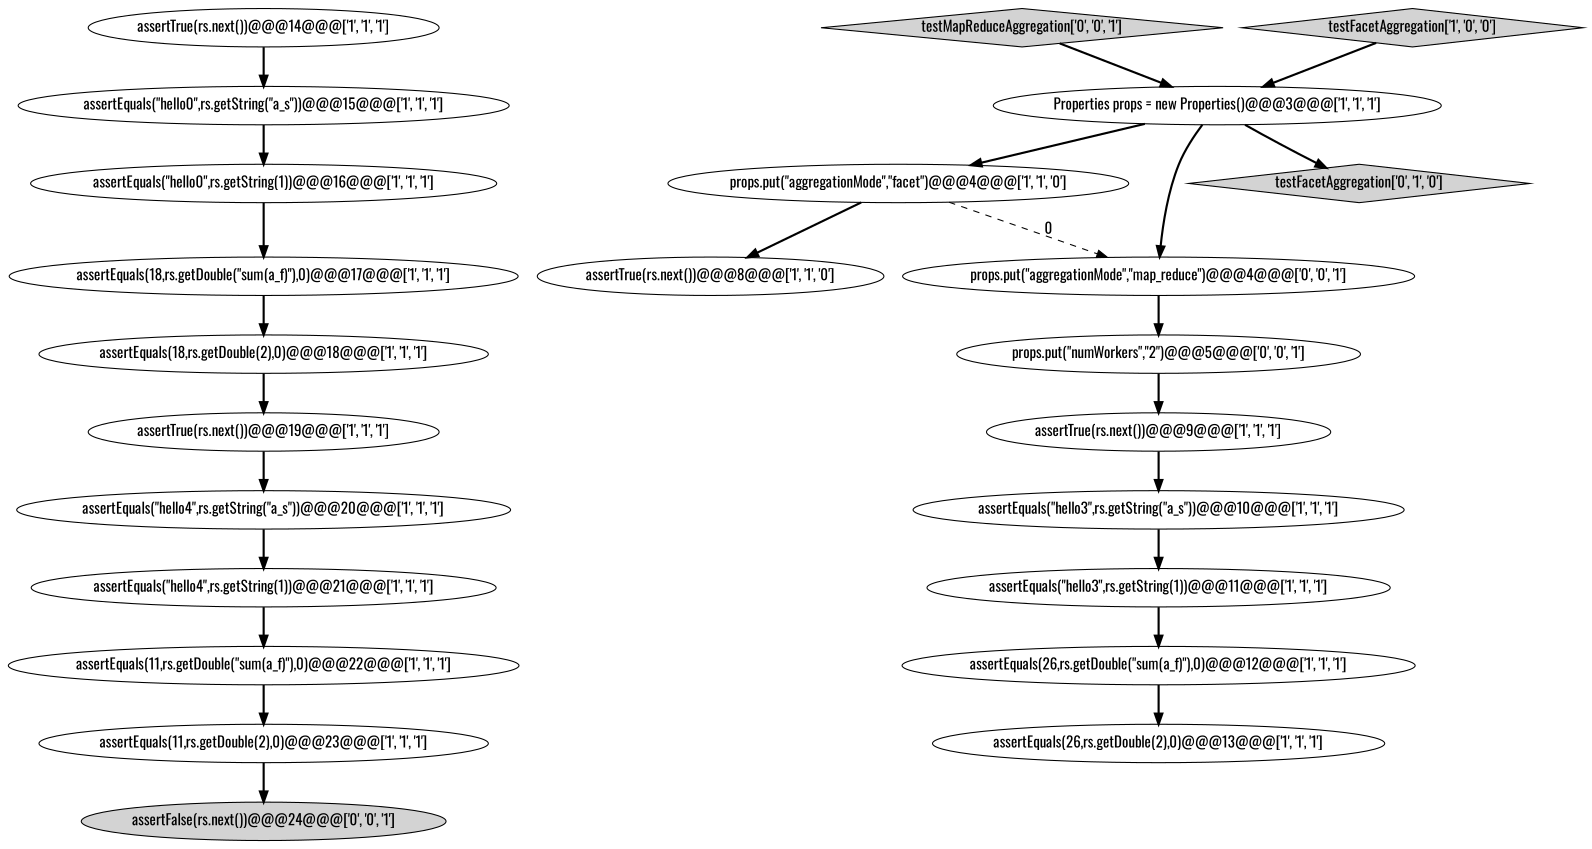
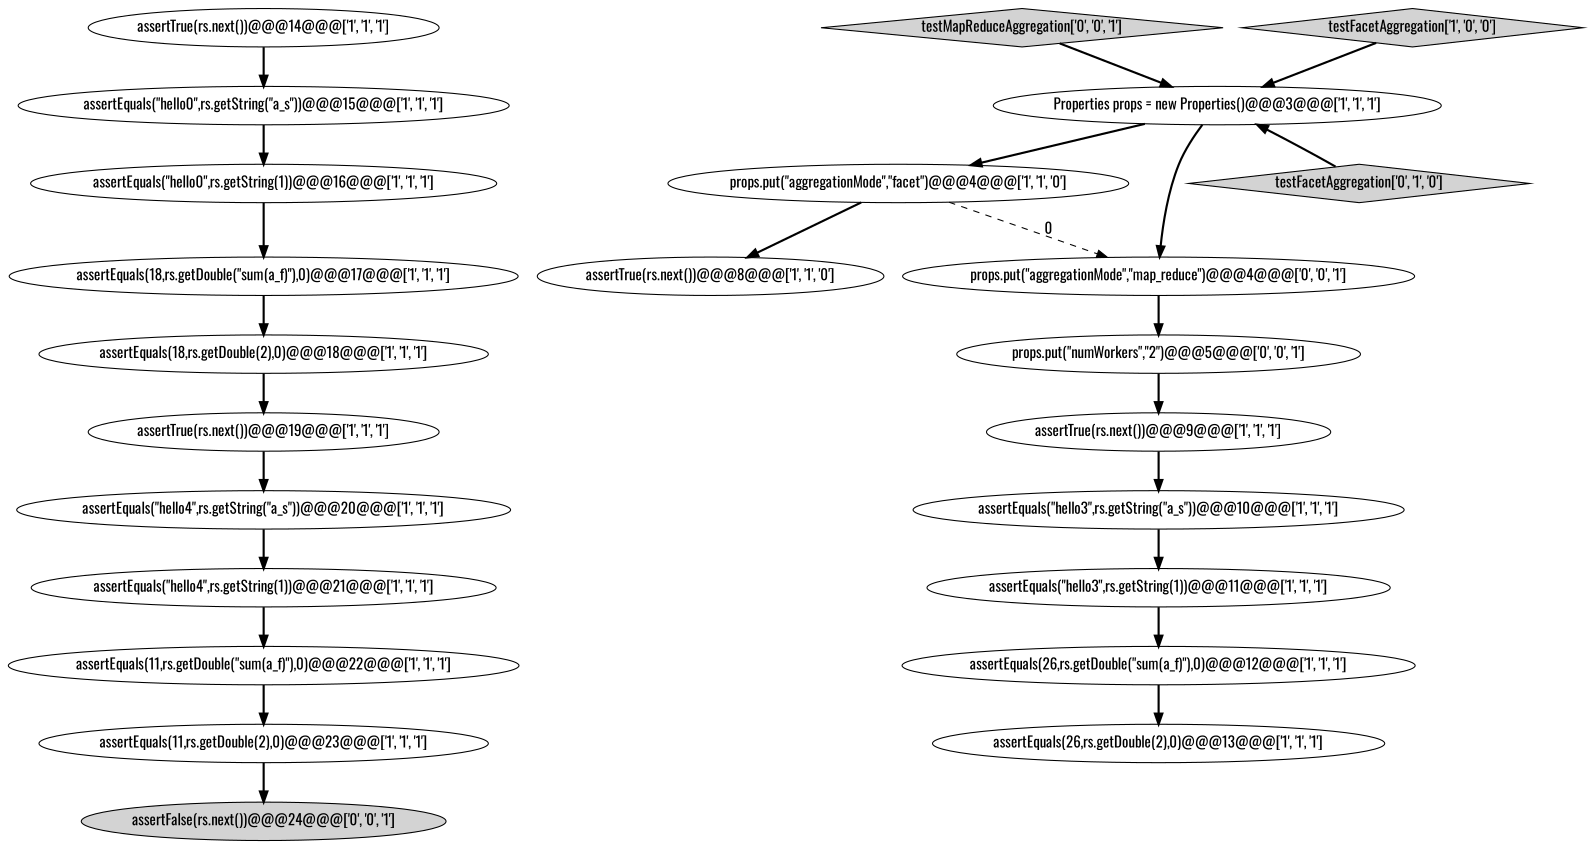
edge "Properties props = new Properties()@@@3@@@['1', '1', '1']" -> "testFacetAggregation['0', '1', '0']": reversed
